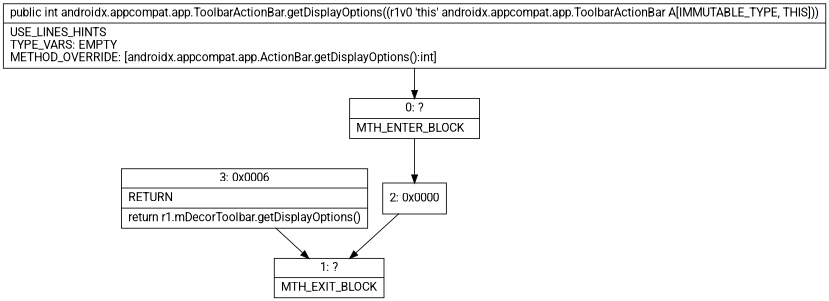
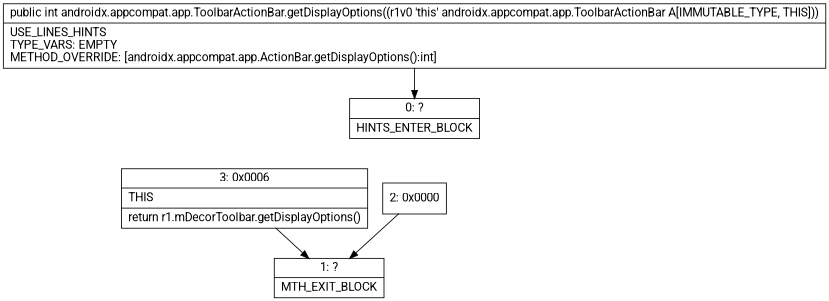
node "0: ?": text "MTH_ENTER_BLOCK" -> "HINTS_ENTER_BLOCK"
edge "0: ?" -> "2: 0x0000": removed
node "3: 0x0006": text "RETURN" -> "THIS"
